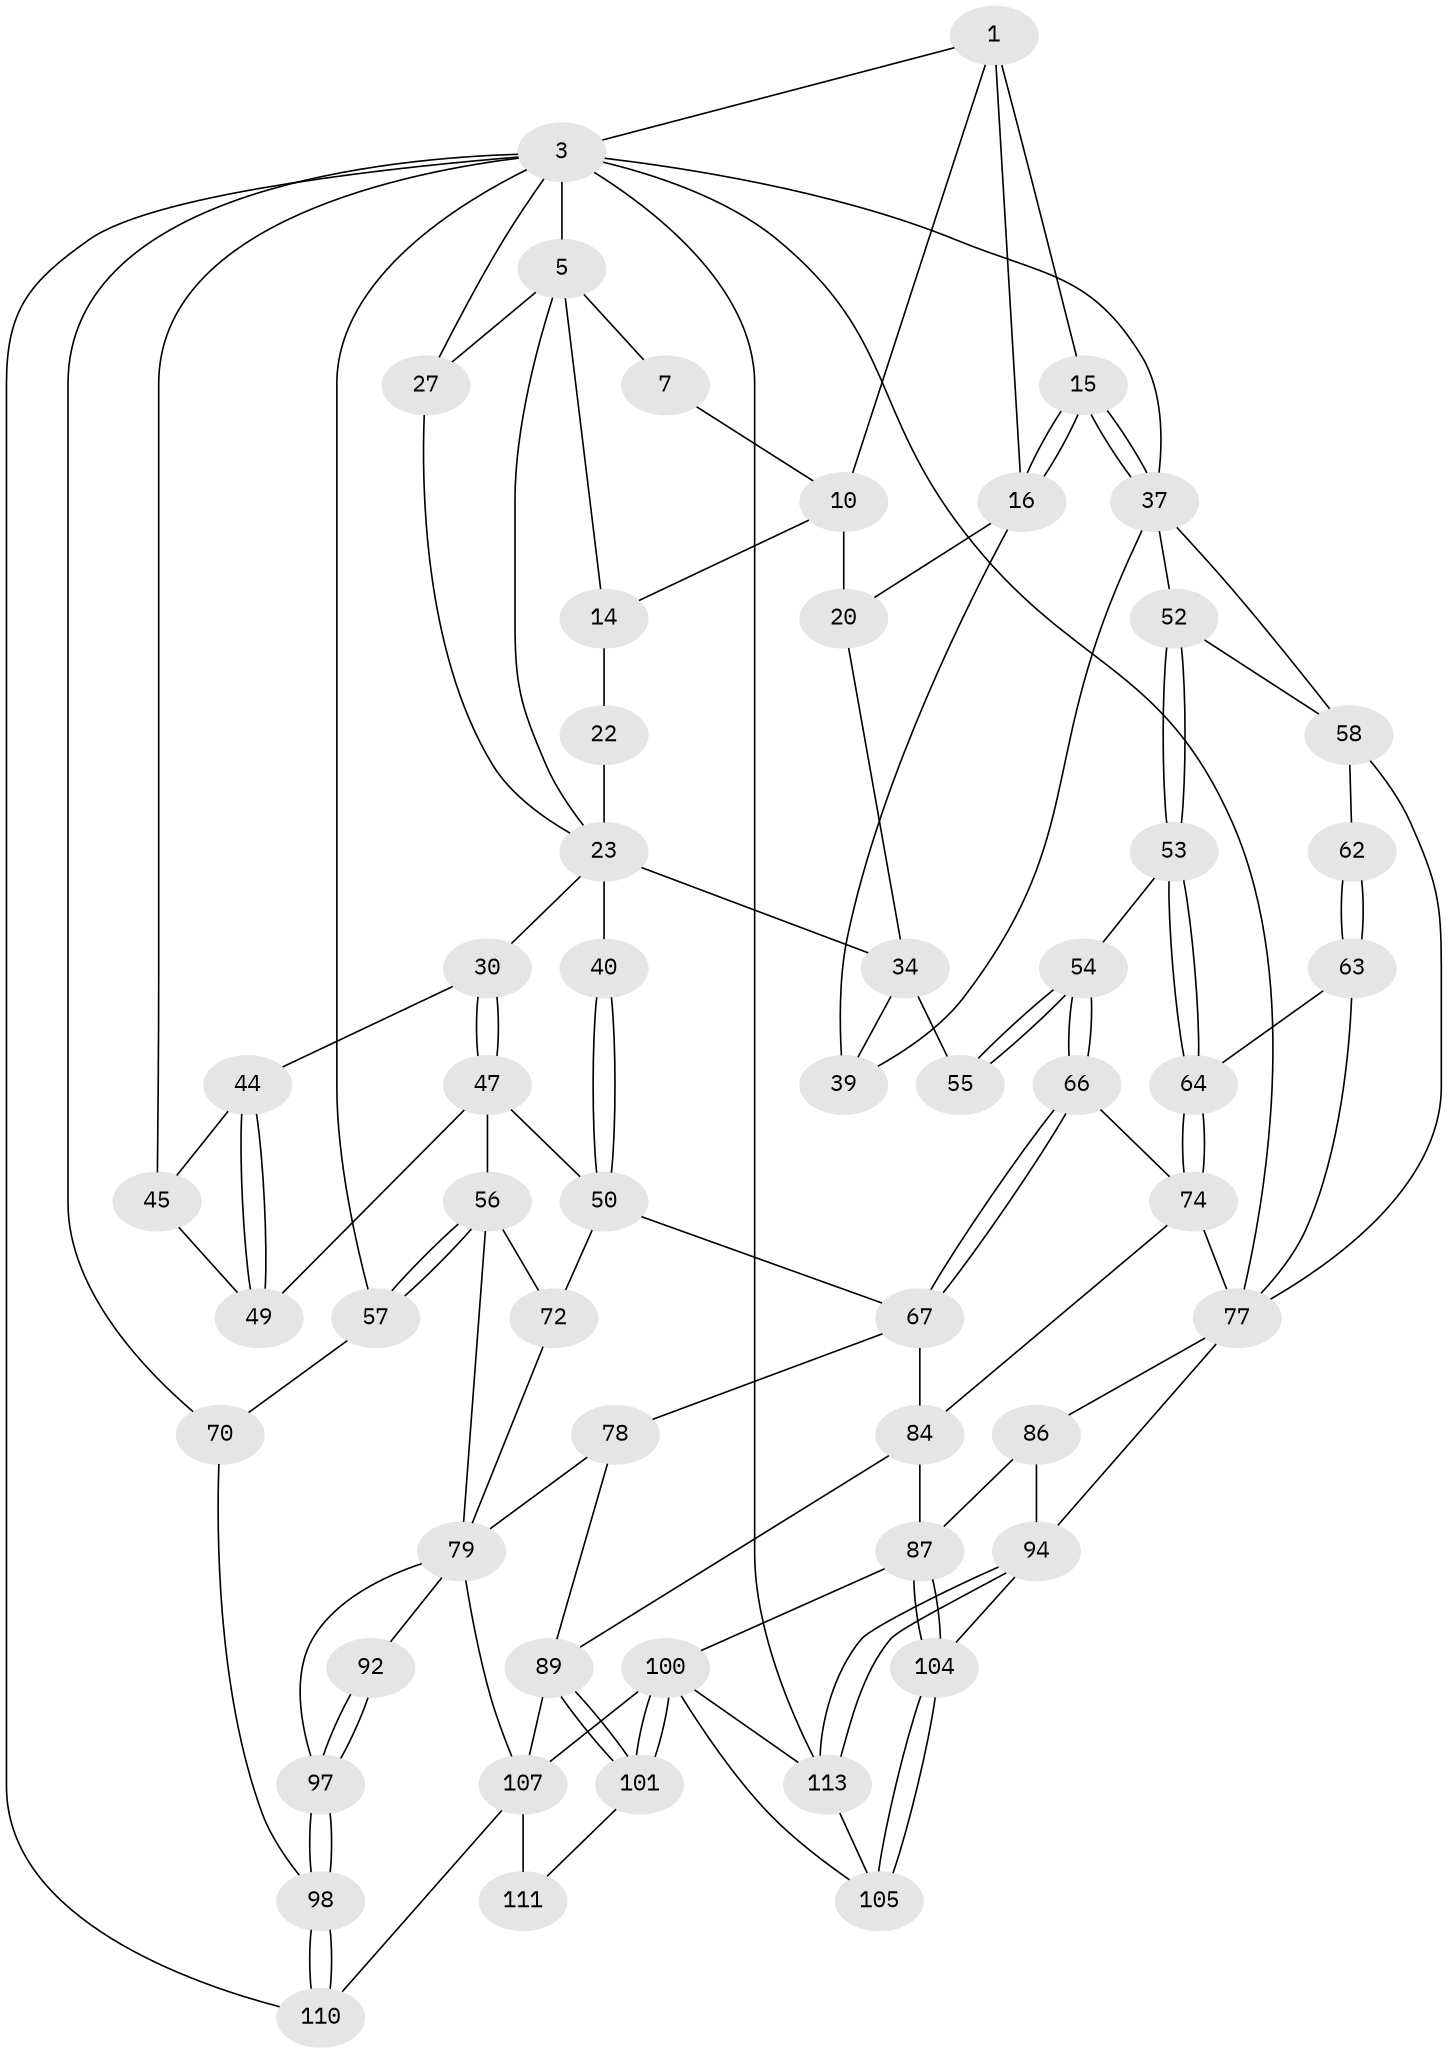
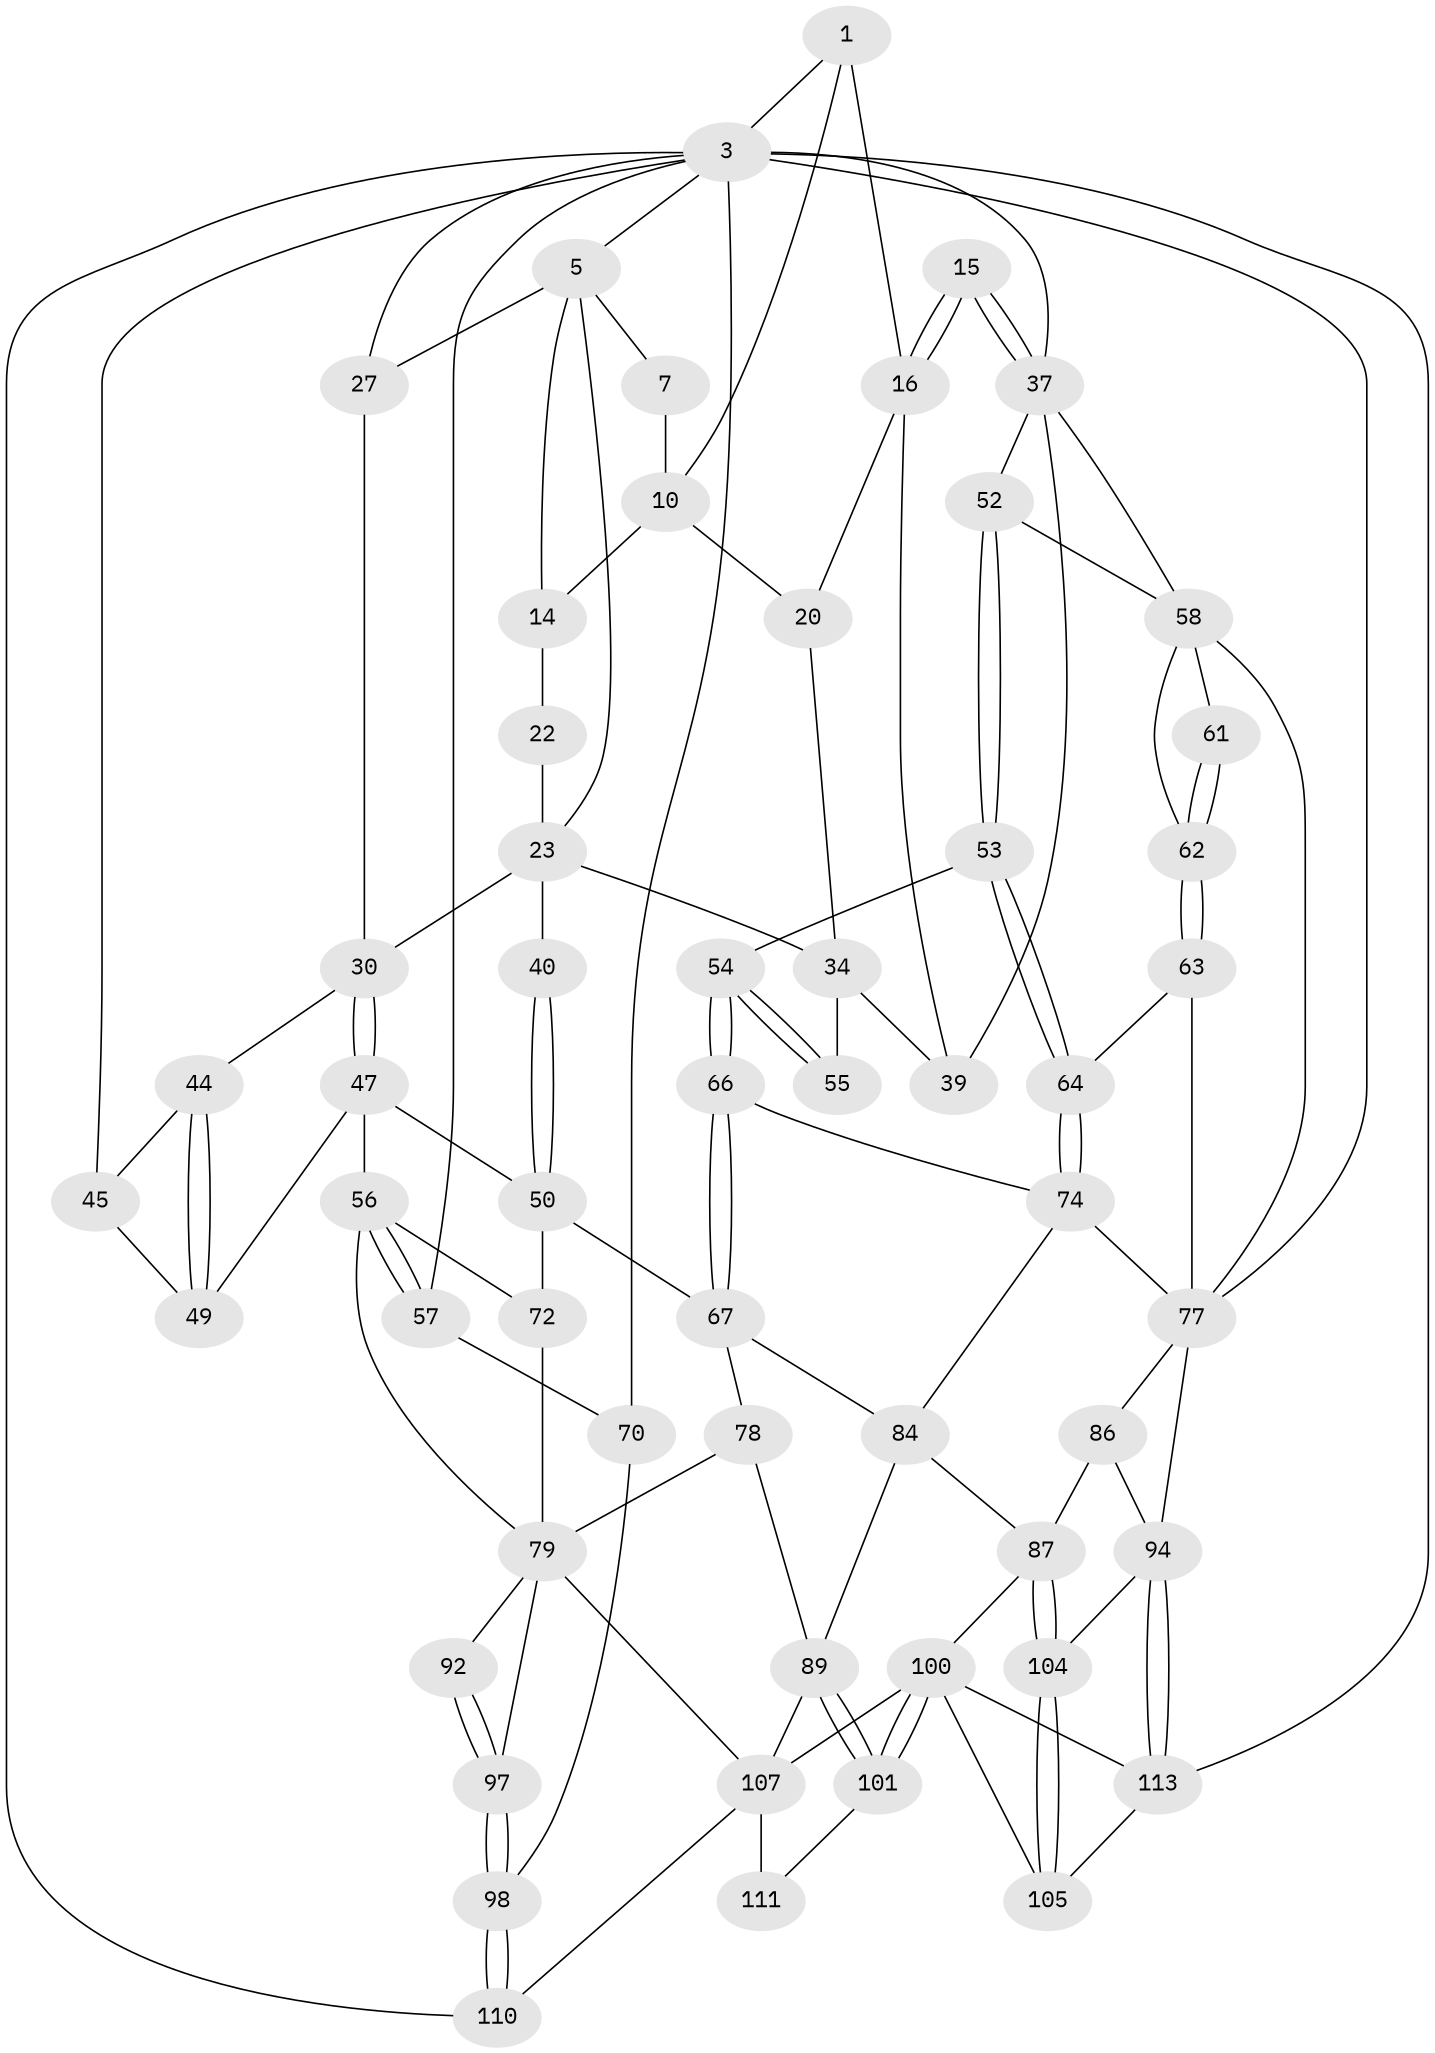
edge "1" -- "15": removed
edge "27" -- "23": now "27" -- "30"
node "61": added
